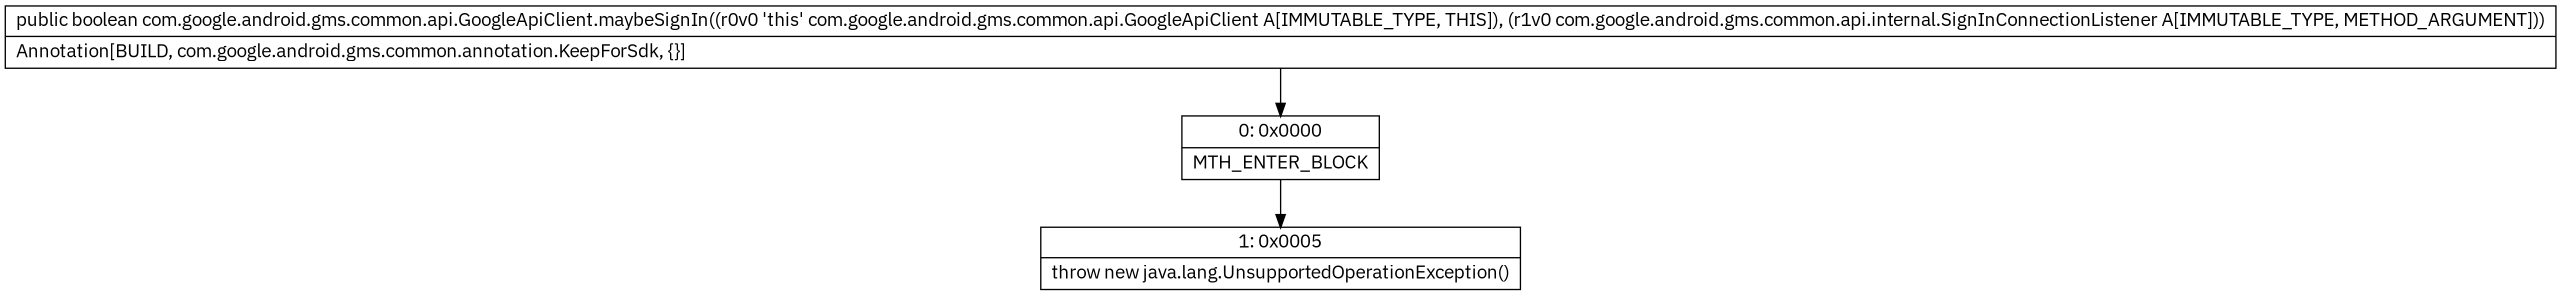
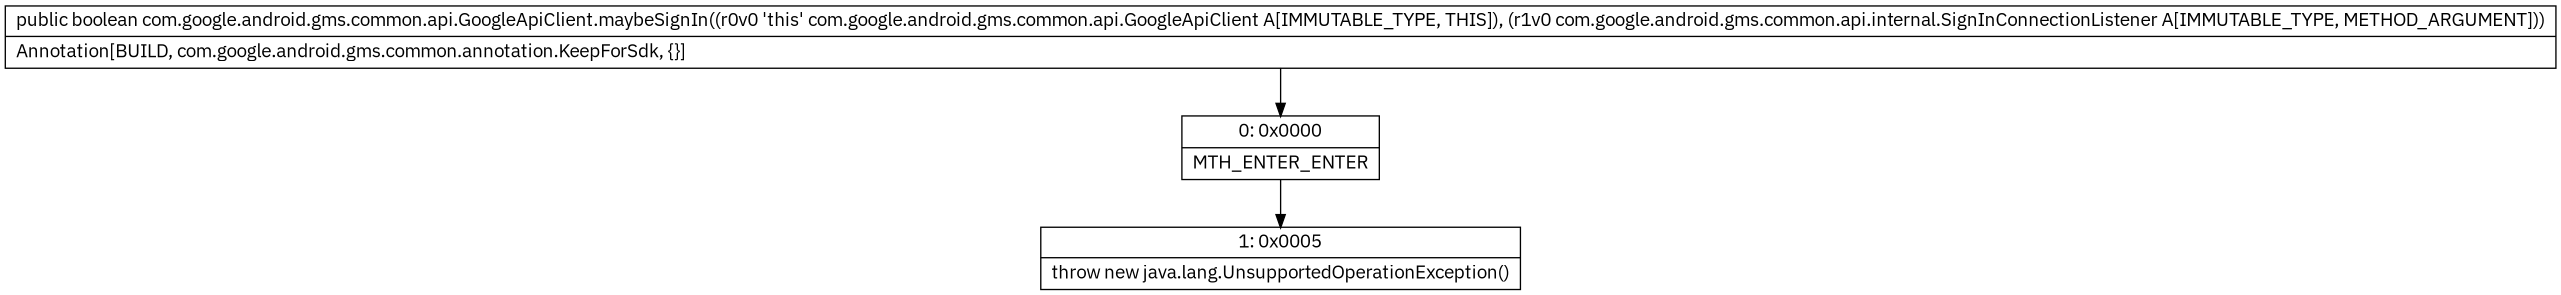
node "0: 0x0000": text "MTH_ENTER_BLOCK" -> "MTH_ENTER_ENTER"
